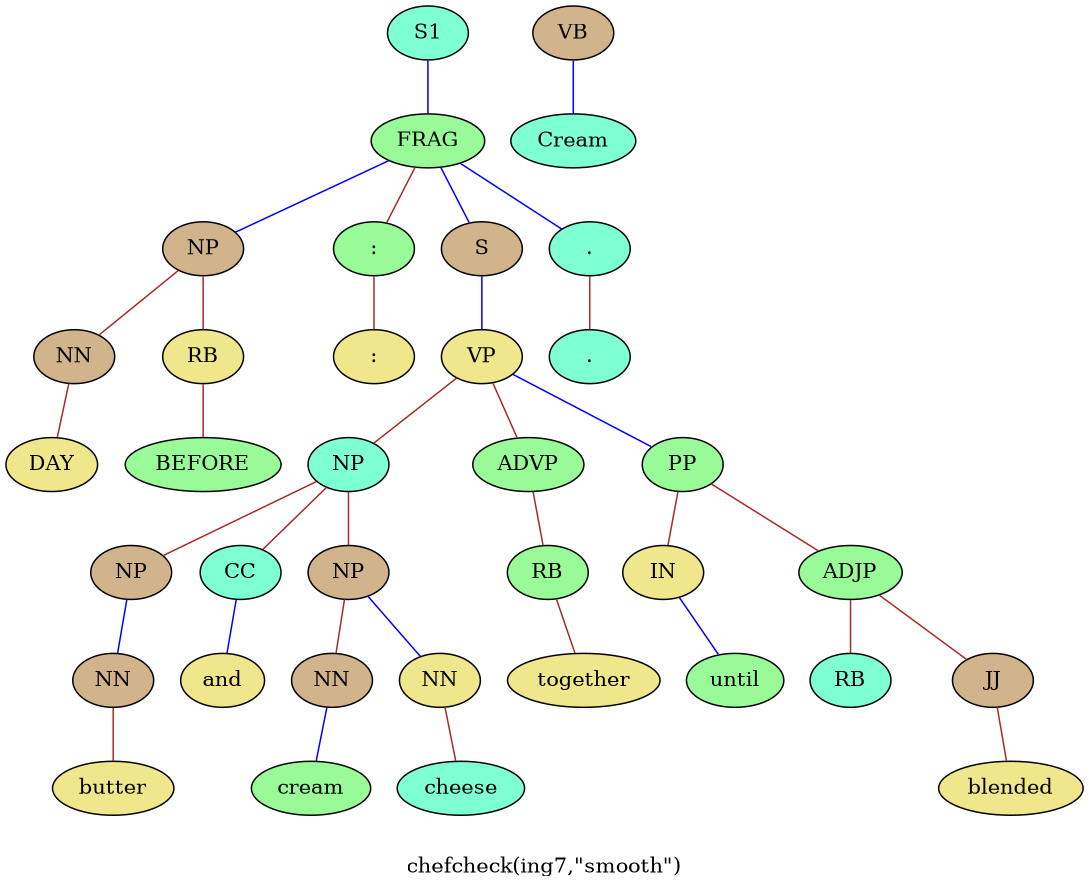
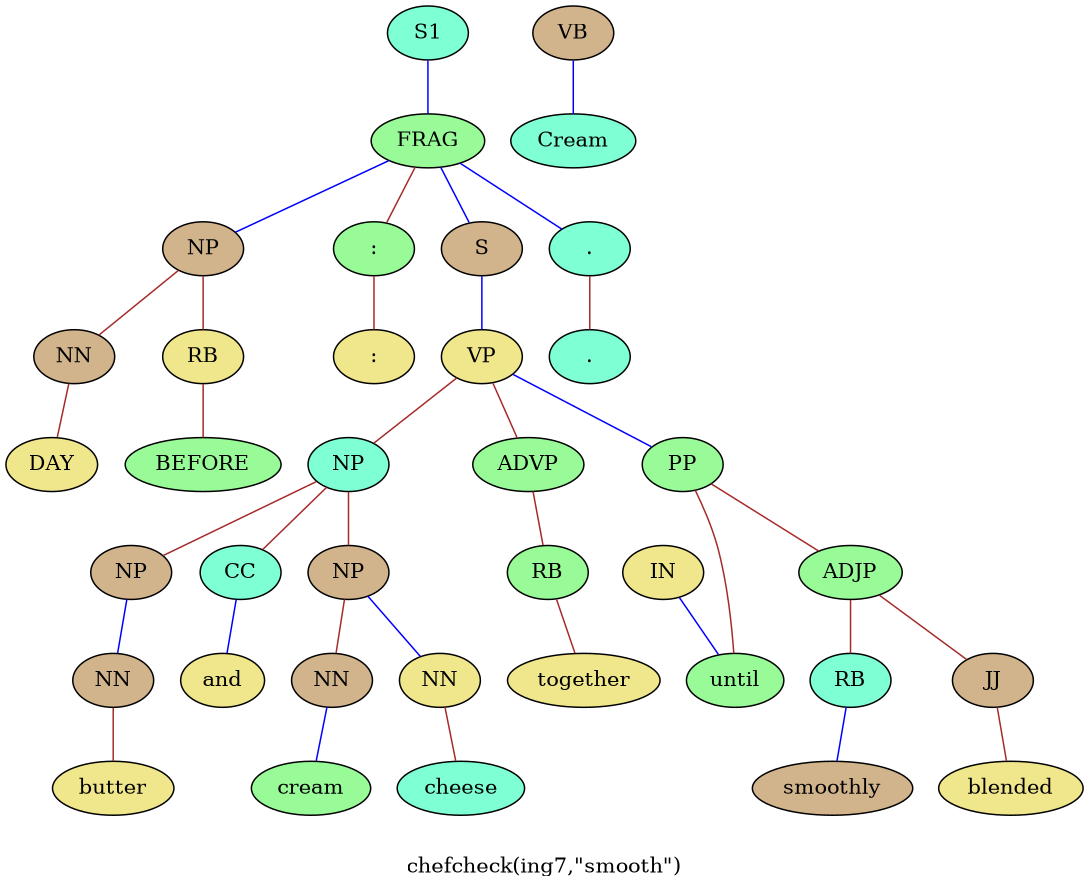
edge "PP" -- "IN": now "PP" -- "until"
node "smoothly": added
